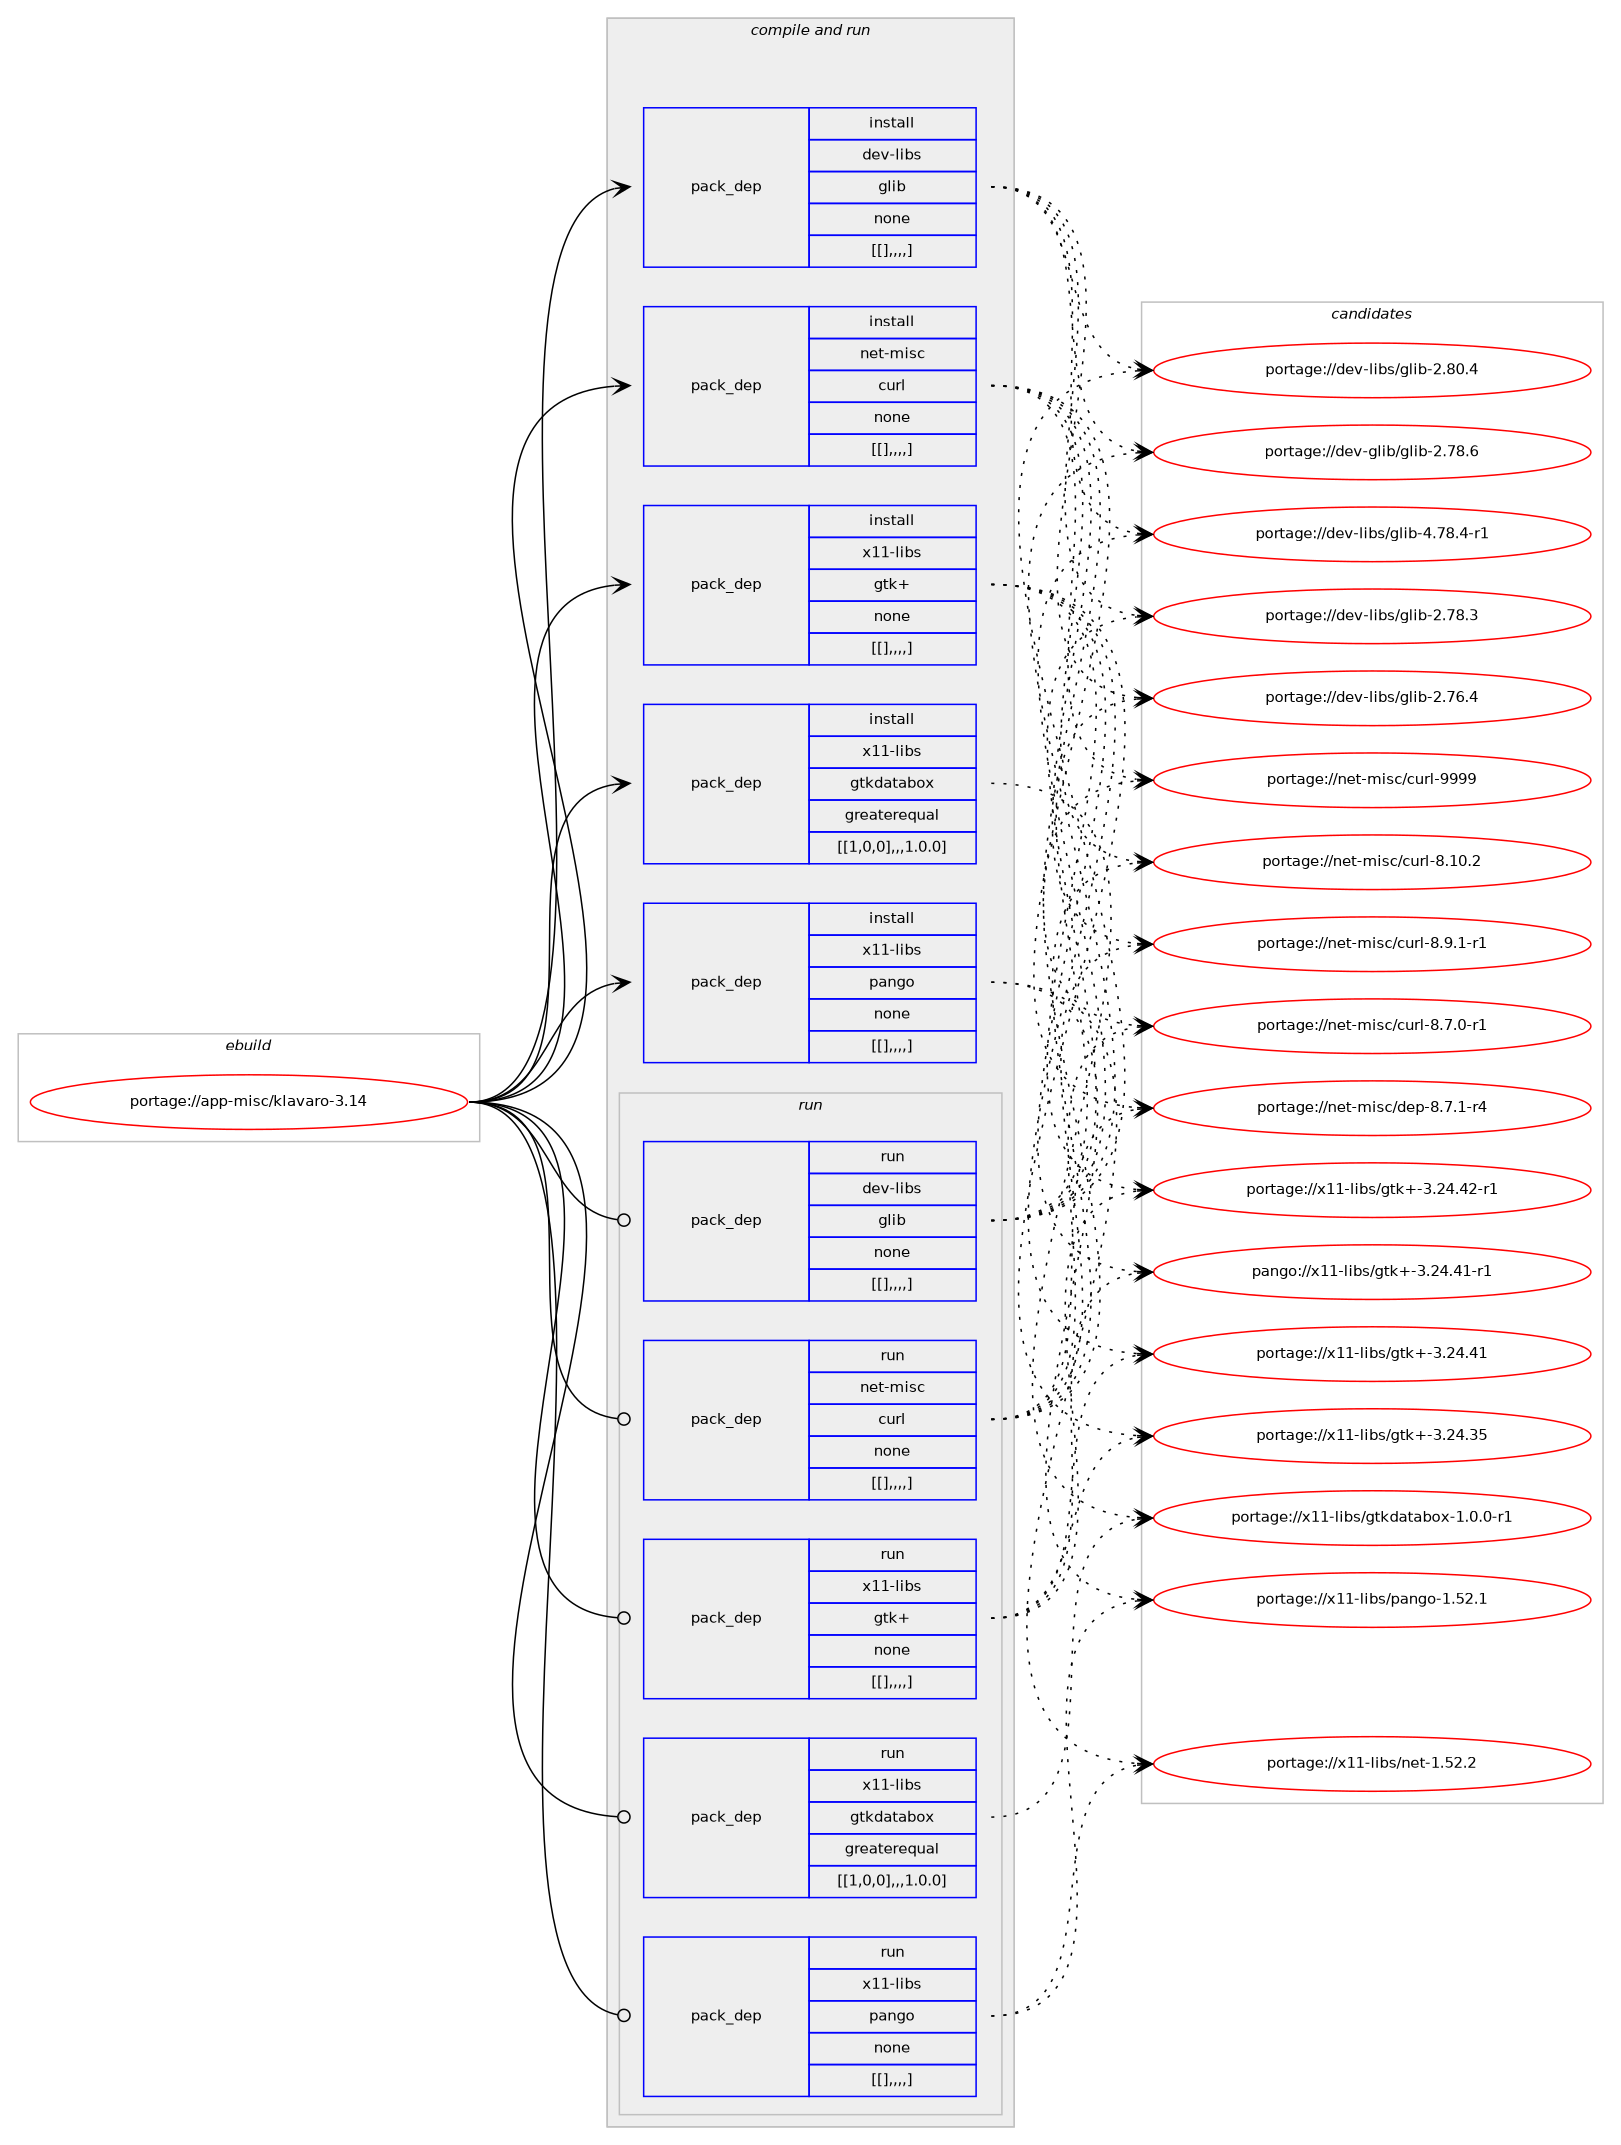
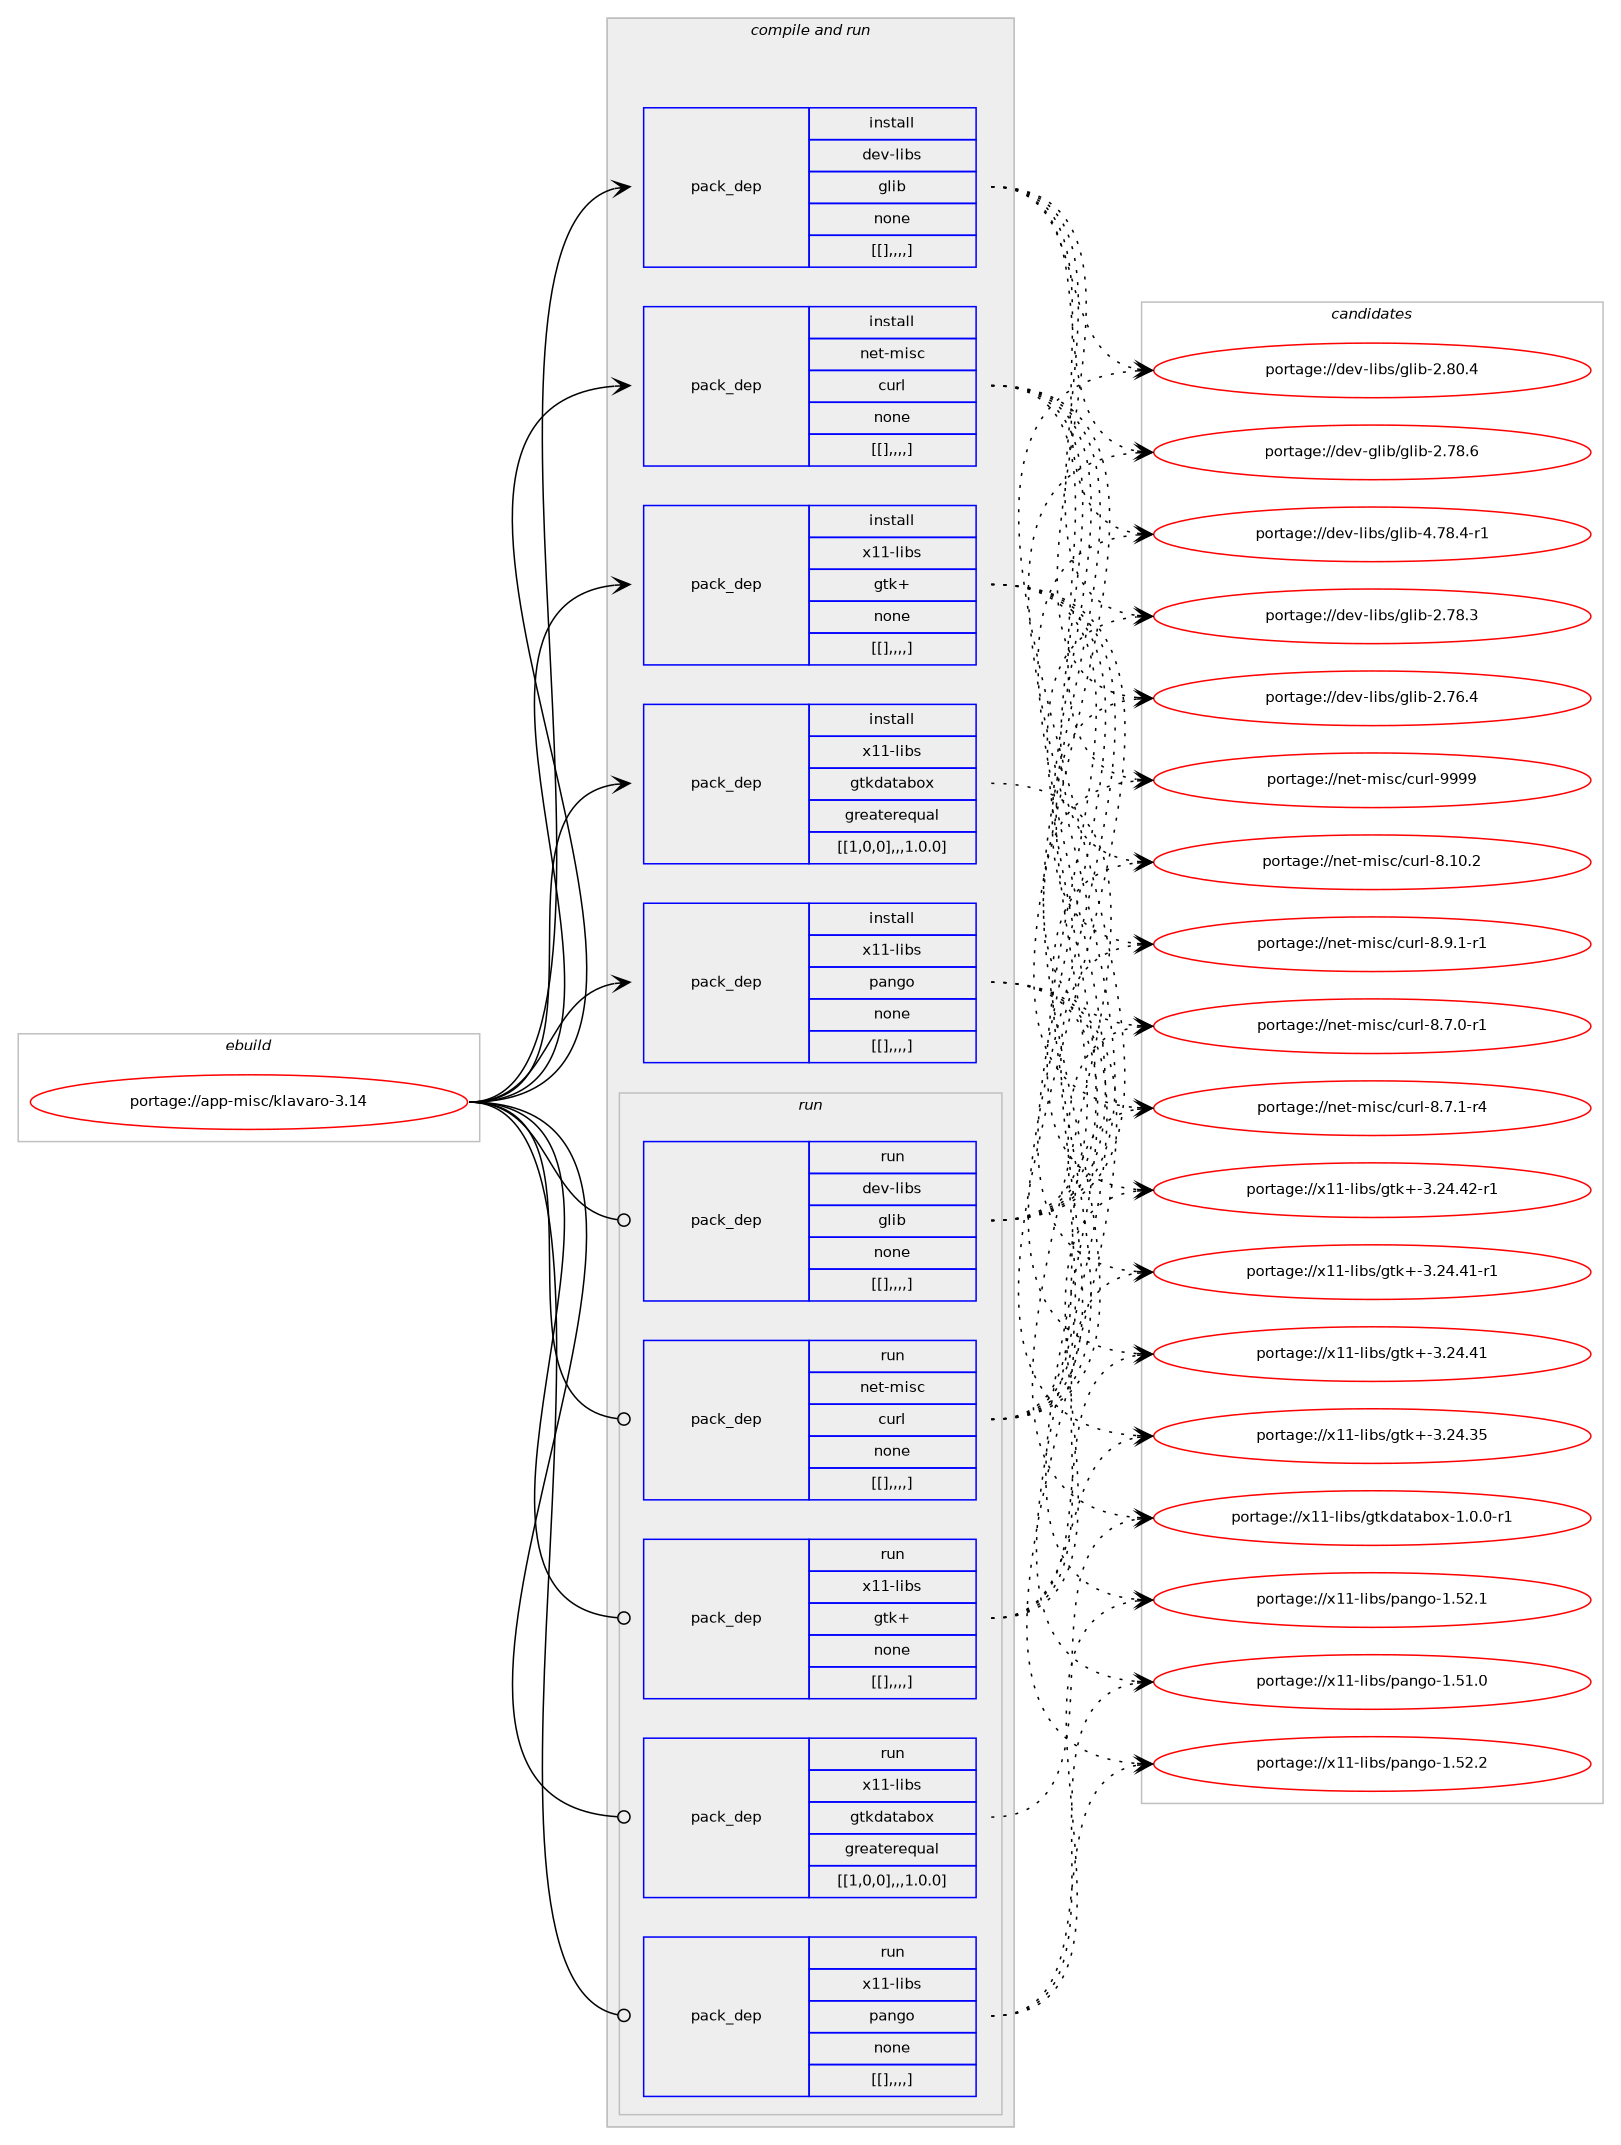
node "portage://net-misc/dep-8.7.1-r4": label "portage://net-misc/dep-8.7.1-r4" -> "portage://net-misc/curl-8.7.1-r4"
node "pango://x11-libs/gtk+-3.24.41-r1": label "pango://x11-libs/gtk+-3.24.41-r1" -> "portage://x11-libs/gtk+-3.24.41-r1"
node "portage://x11-libs/pango-1.51.0": added
node "portage://x11-libs/net-1.52.2": label "portage://x11-libs/net-1.52.2" -> "portage://x11-libs/pango-1.52.2"
